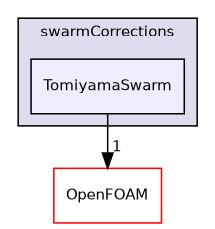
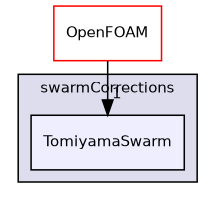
edge "TomiyamaSwarm" -> "OpenFOAM": reversed
